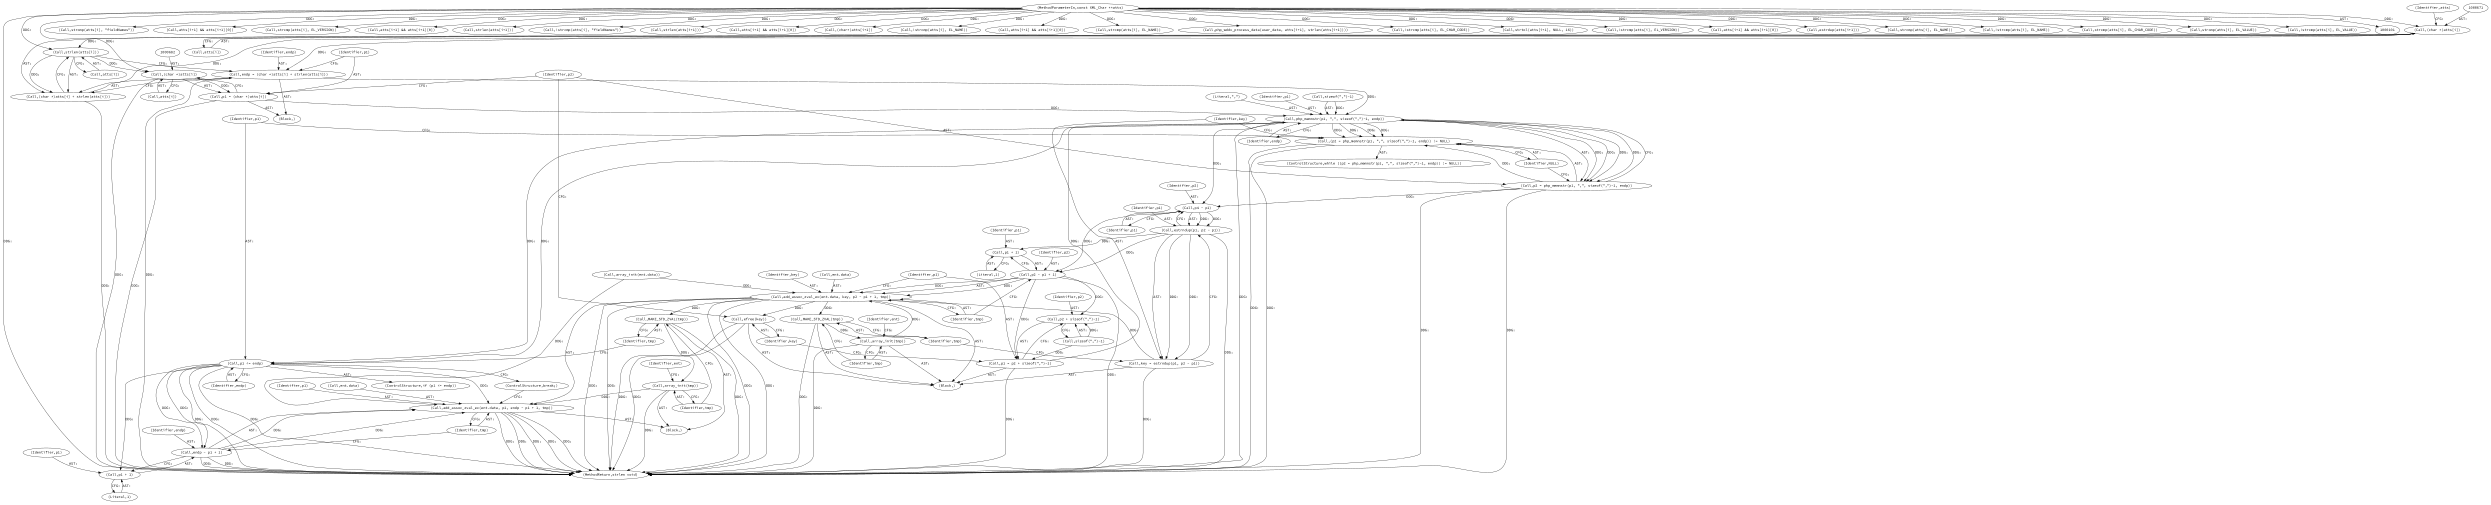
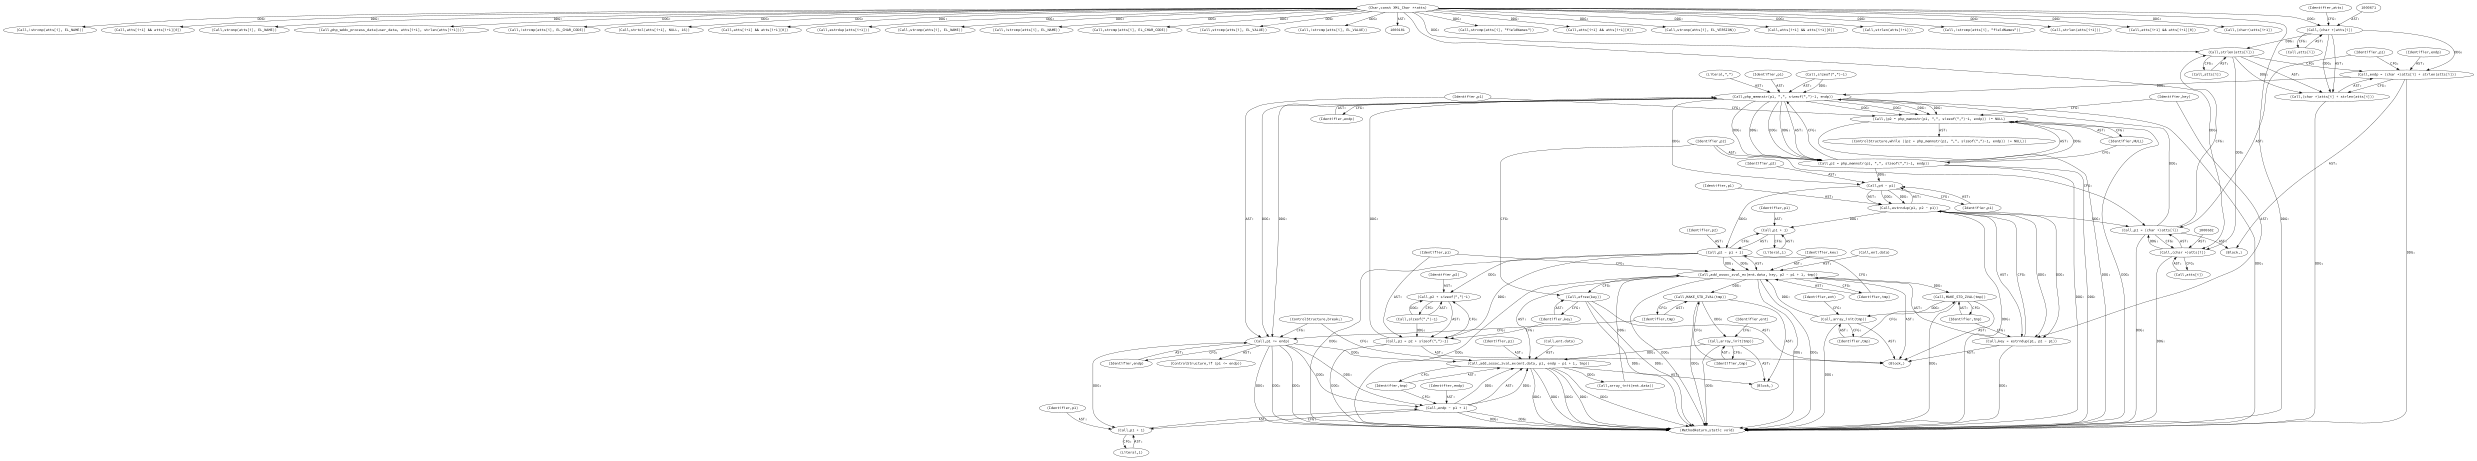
node "(MethodParameterIn,const XML_Char **atts)": label "(MethodParameterIn,const XML_Char **atts)" -> "(Char,const XML_Char **atts)"
node "(Call,!strcmp(atts[i], EL_VERSION))": removed
edge "(Call,(char *)atts[i] + strlen(atts[i]))" -> "(Call,strlen(atts[i]))": now "(Call,p1 = (char *)atts[i])" -> "(Call,strlen(atts[i]))"
edge "(Call,estrndup(p1, p2 - p1))" -> "(Call,p4 - p1)": label "CFG: " -> "AST: "
edge "(Call,estrndup(p1, p2 - p1))" -> "(Call,p2 - p1 + 1)": now "(Call,estrndup(p1, p2 - p1))" -> "(Call,p1 = (char *)atts[i])"
edge "(Call,add_assoc_zval_ex(ent.data, key, p2 - p1 + 1, tmp))" -> "(Call,efree(key))": label "DDG: " -> "CFG: "
edge "(Call,key = estrndup(p1, p2 - p1))" -> "(Call,add_assoc_zval_ex(ent.data, key, p2 - p1 + 1, tmp))": label "DDG: " -> "AST: "
edge "(Call,p1 <= endp)" -> "(ControlStructure,break;)": reversed
edge "(Call,array_init(ent.data))" -> "(Call,add_assoc_zval_ex(ent.data, p1, endp - p1 + 1, tmp))": reversed
node "(MethodReturn,strlen void)": label "(MethodReturn,strlen void)" -> "(MethodReturn,static void)"
